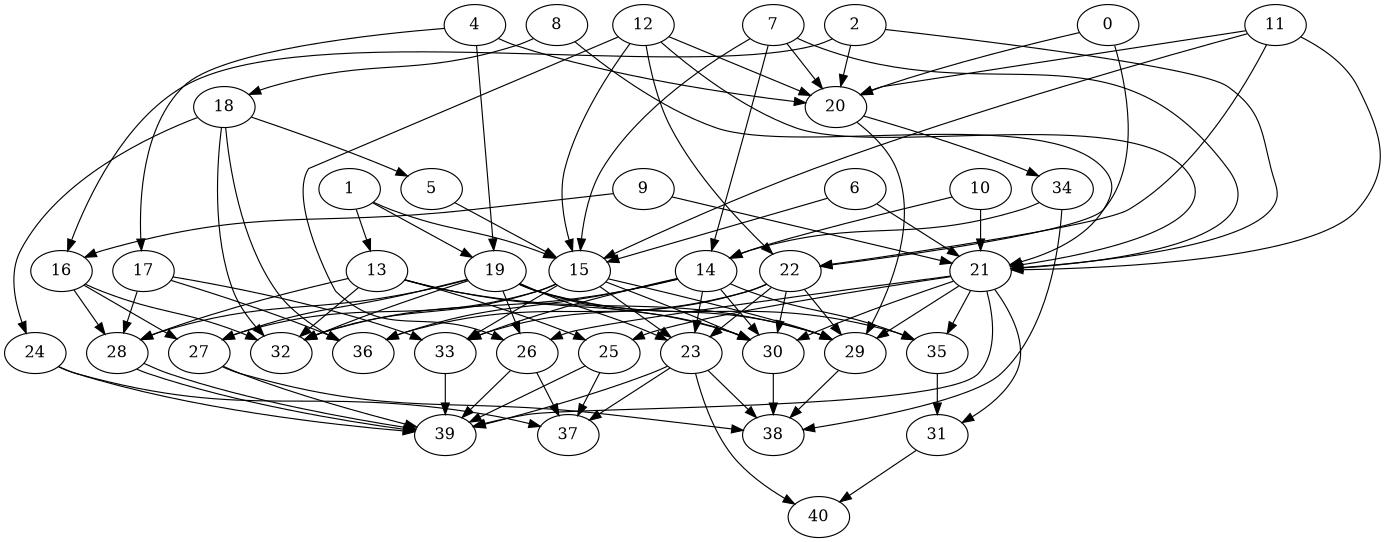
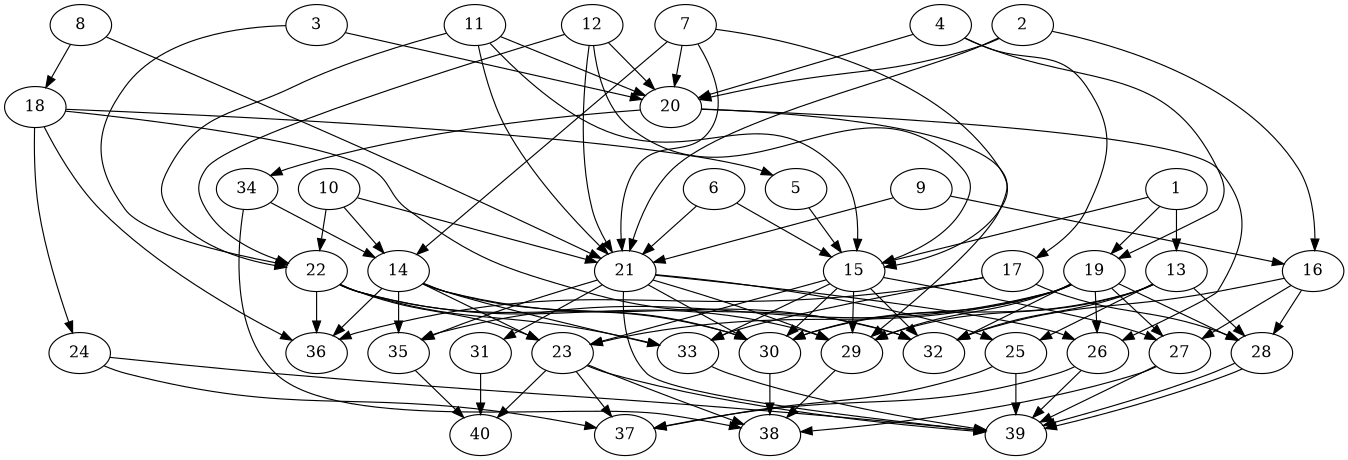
node "0": label "0" -> "3"
edge "12" -> "26": now "20" -> "26"
edge "10" -> "22": added
edge "35" -> "31": now "35" -> "40"
